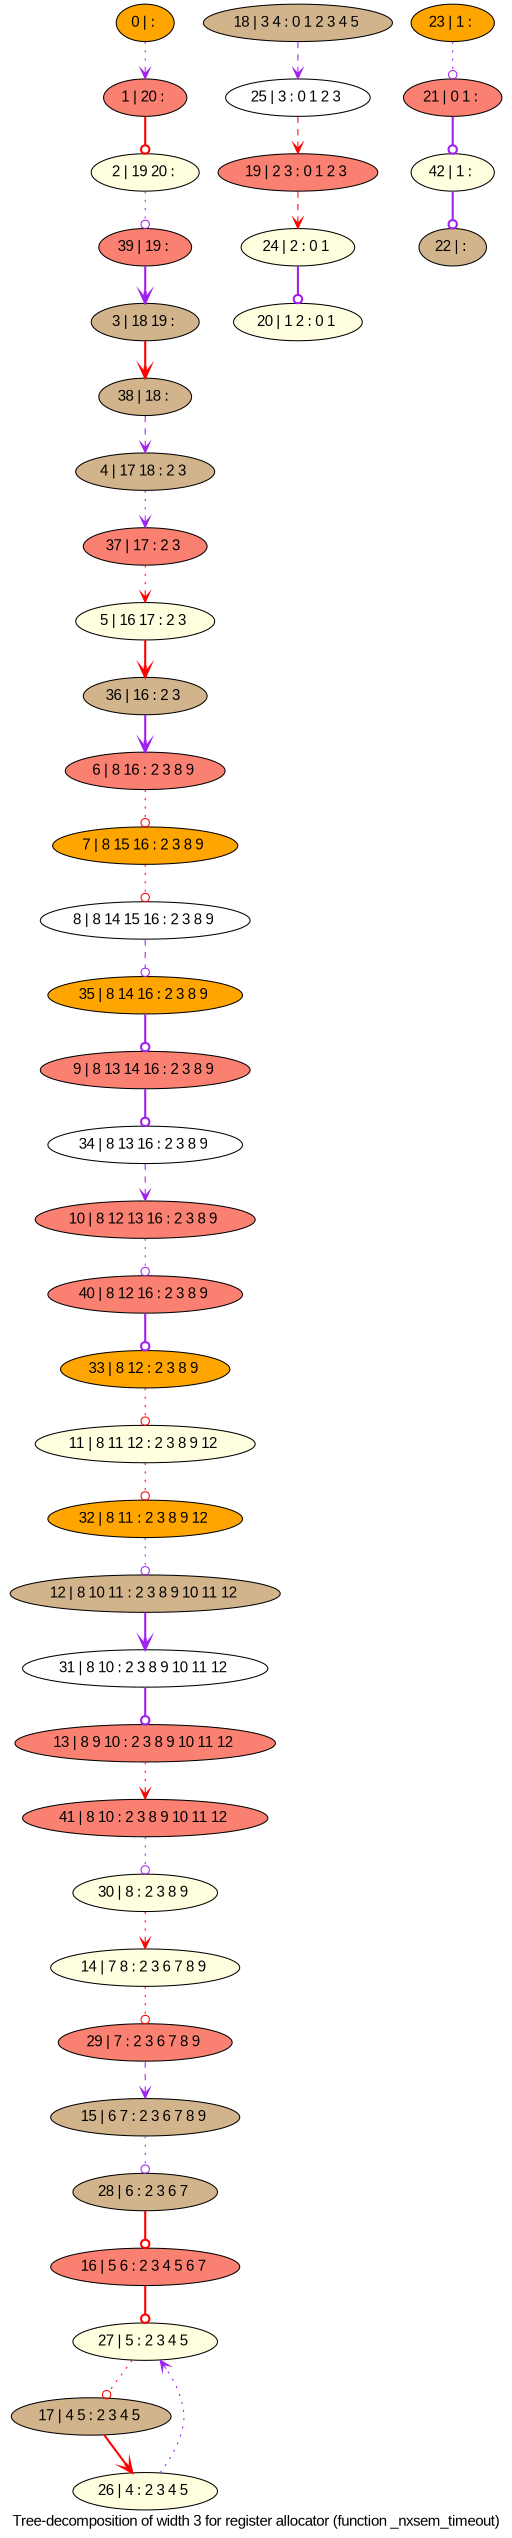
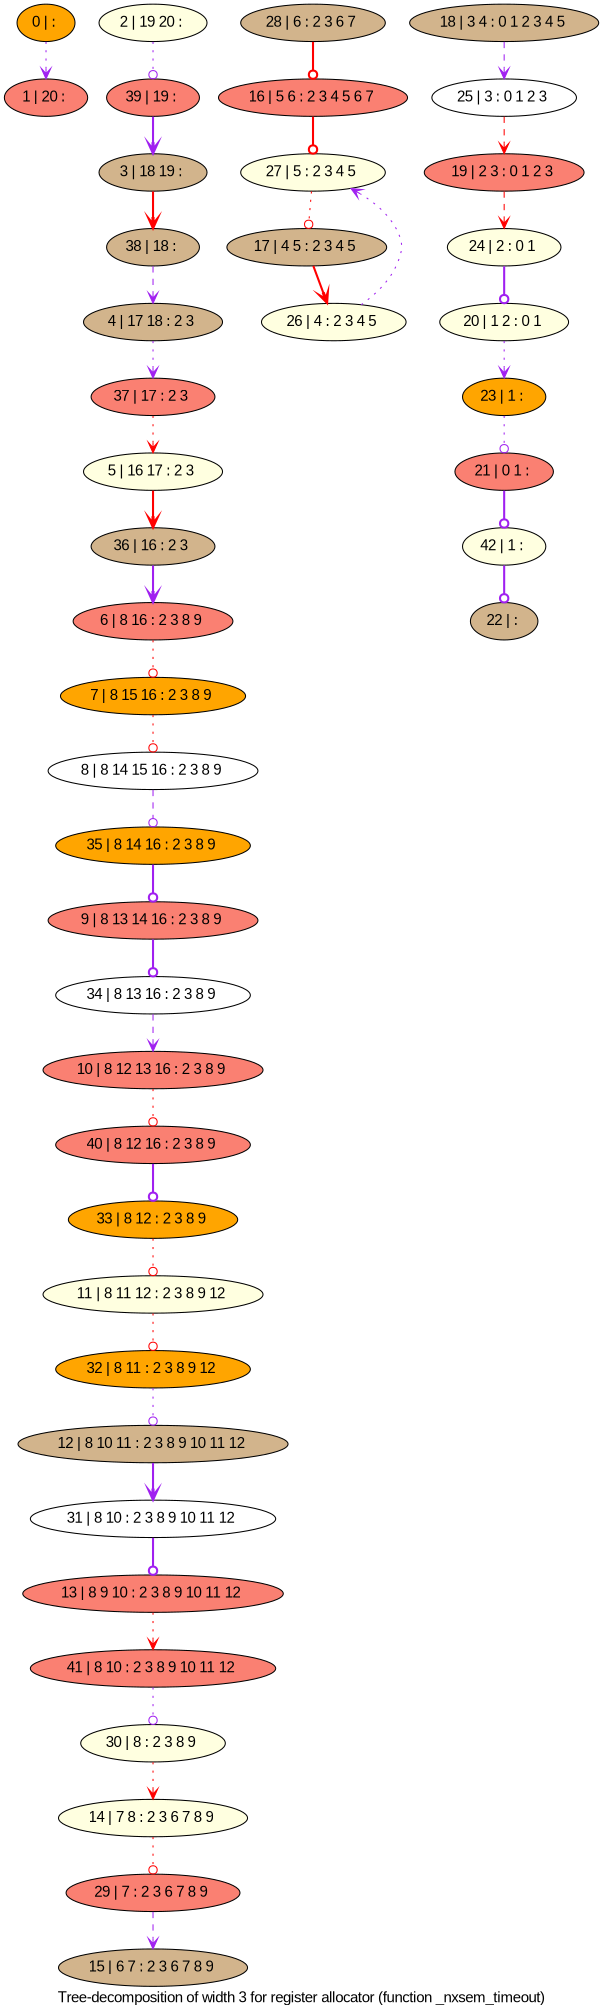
edge "1 | 20 :" -> "2 | 19 20 :": removed
edge "20 | 1 2 : 0 1" -> "23 | 1 :": added
edge "10 | 8 12 13 16 : 2 3 8 9" -> "40 | 8 12 16 : 2 3 8 9": color purple -> red
edge "15 | 6 7 : 2 3 6 7 8 9" -> "28 | 6 : 2 3 6 7": removed
